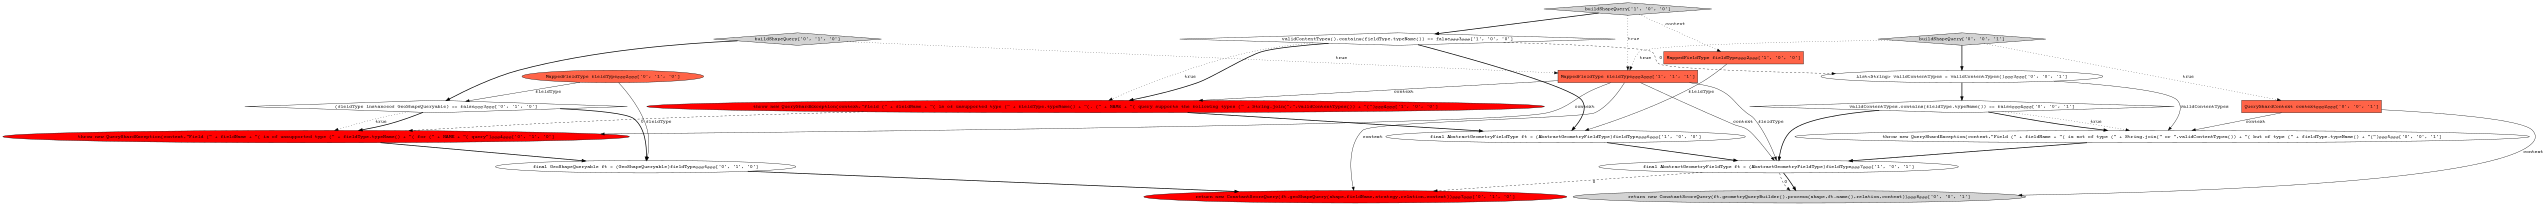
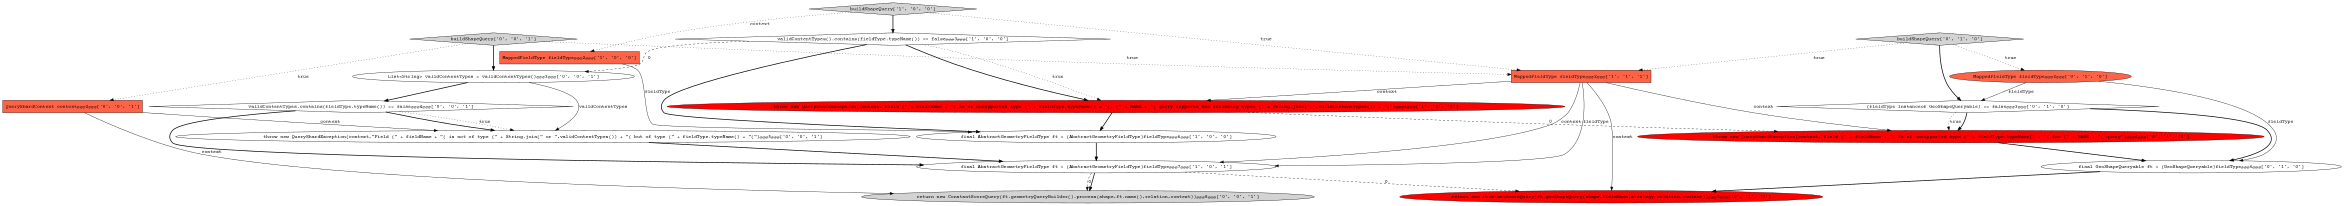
edge "buildShapeQuery['0', '1', '0']" -> "MappedFieldType fieldType@@@2@@@['0', '1', '0']": added, label "true"
